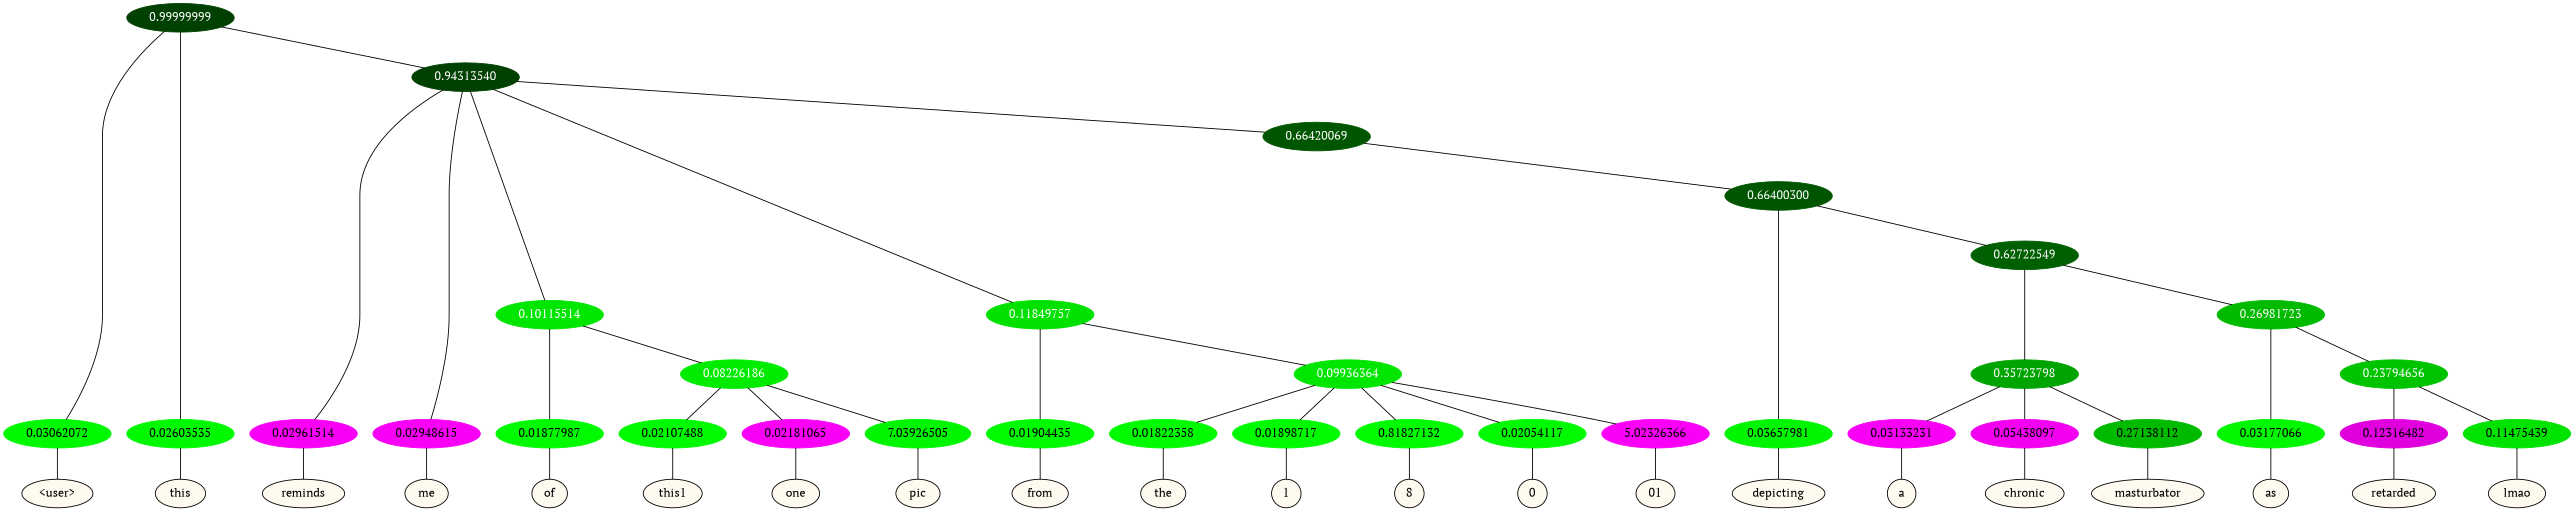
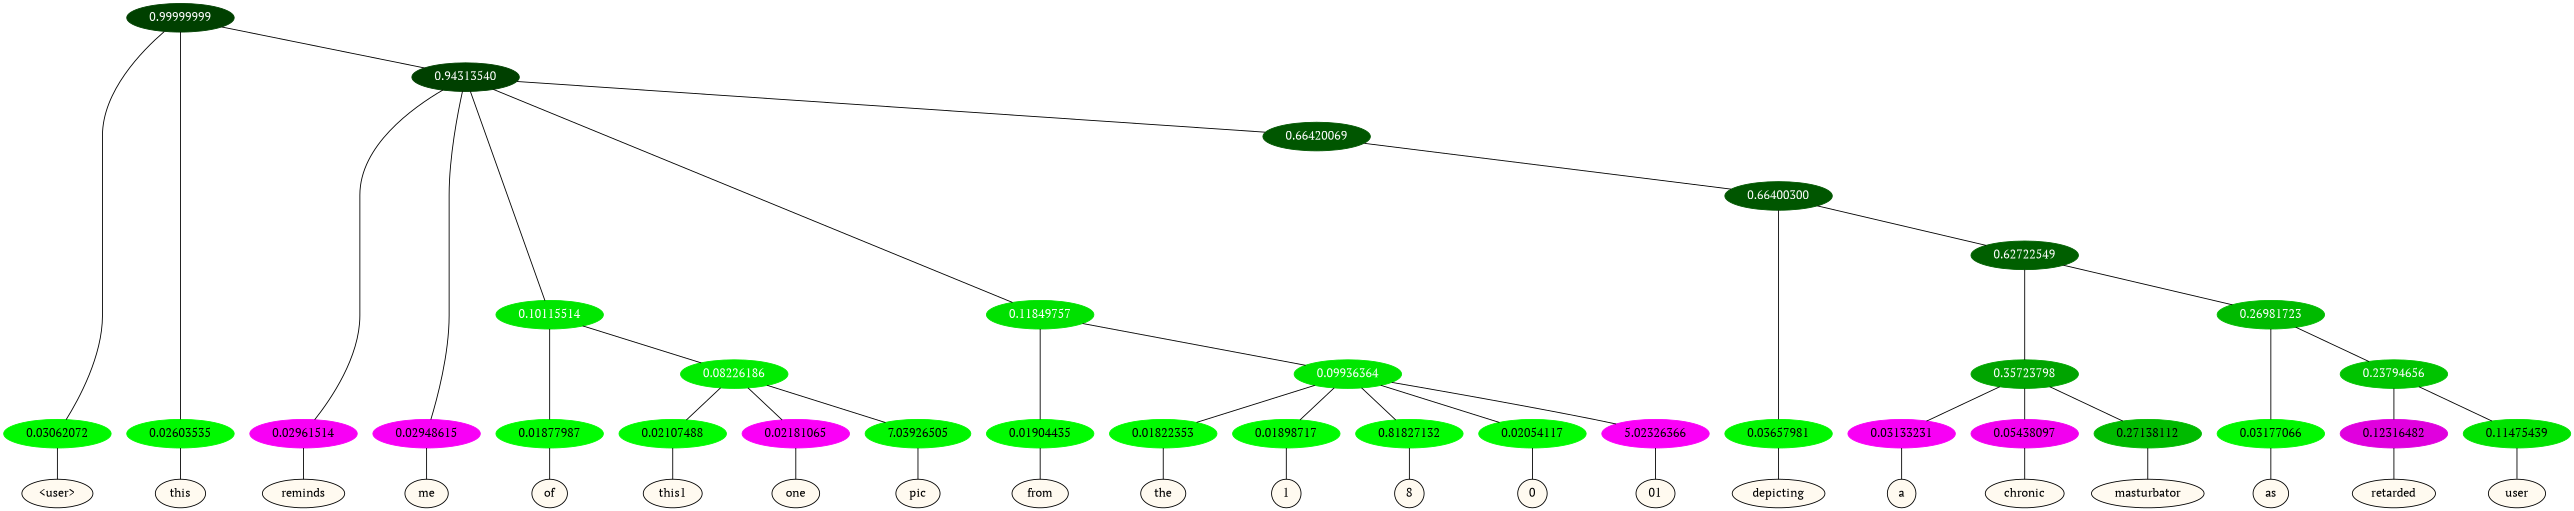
node "0.01822358": label "0.01822358" -> "0.01822353"
node "lmao": label "lmao" -> "user"
